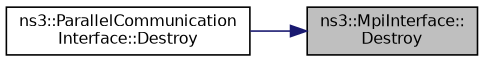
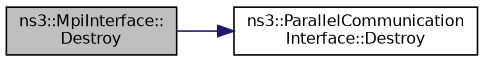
edge "ns3::ParallelCommunication Interface::Destroy" -> "ns3::MpiInterface:: Destroy": reversed
